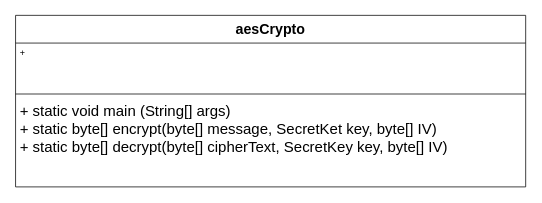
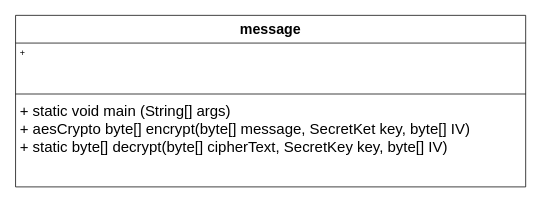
node "aesCrypto": label "aesCrypto" -> "message"
node "+ static void main (String[] args) + static byte[] encrypt(byte[] message, SecretKet key, byte[] IV) + static byte[] decrypt(byte[] cipherText, SecretKey key, byte[] IV)": label "+ static void main (String[] args) + static byte[] encrypt(byte[] message, SecretKet key, byte[] IV) + static byte[] decrypt(byte[] cipherText, SecretKey key, byte[] IV)" -> "+ static void main (String[] args) + aesCrypto byte[] encrypt(byte[] message, SecretKet key, byte[] IV) + static byte[] decrypt(byte[] cipherText, SecretKey key, byte[] IV)"
